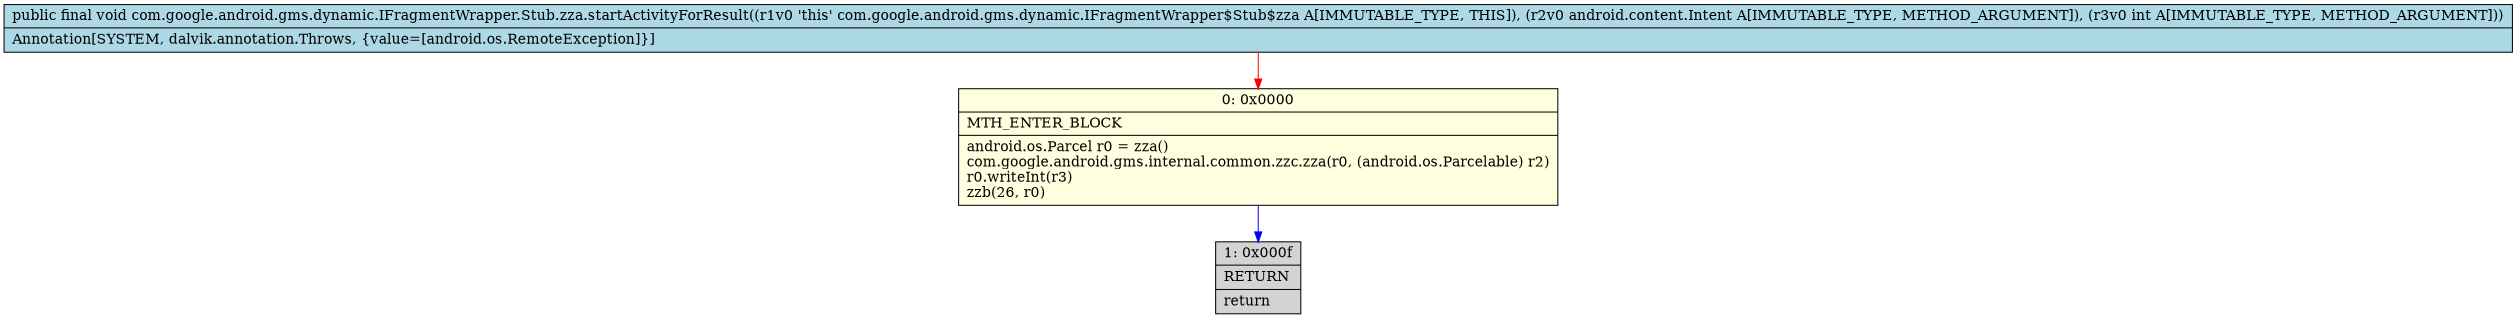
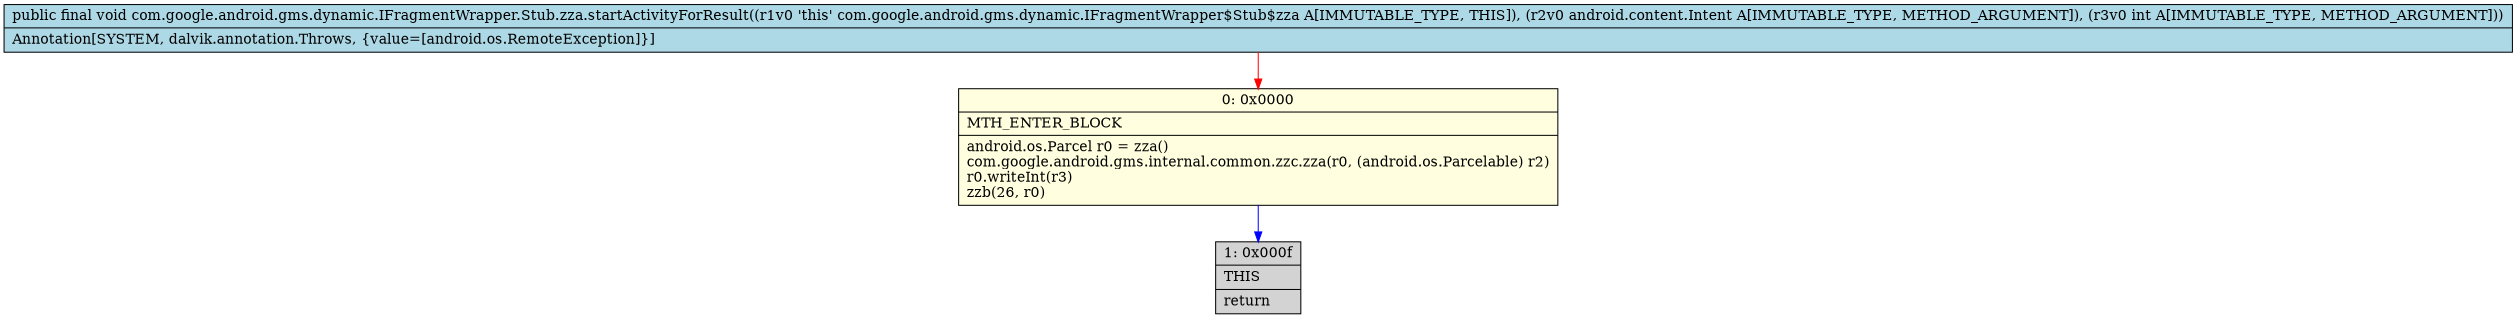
node "1: 0x000f": text "RETURN" -> "THIS"
